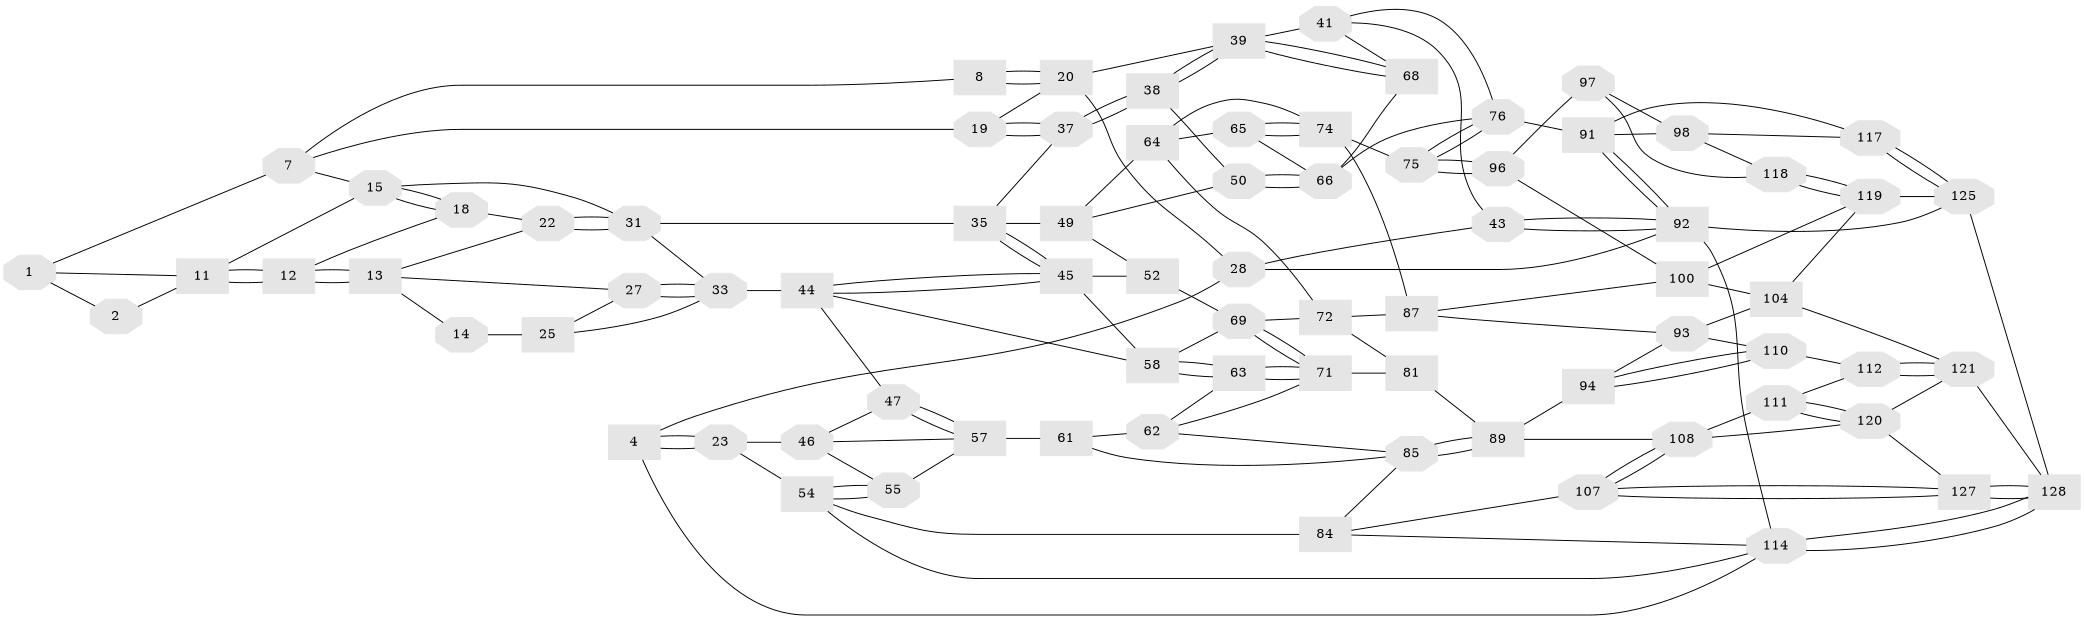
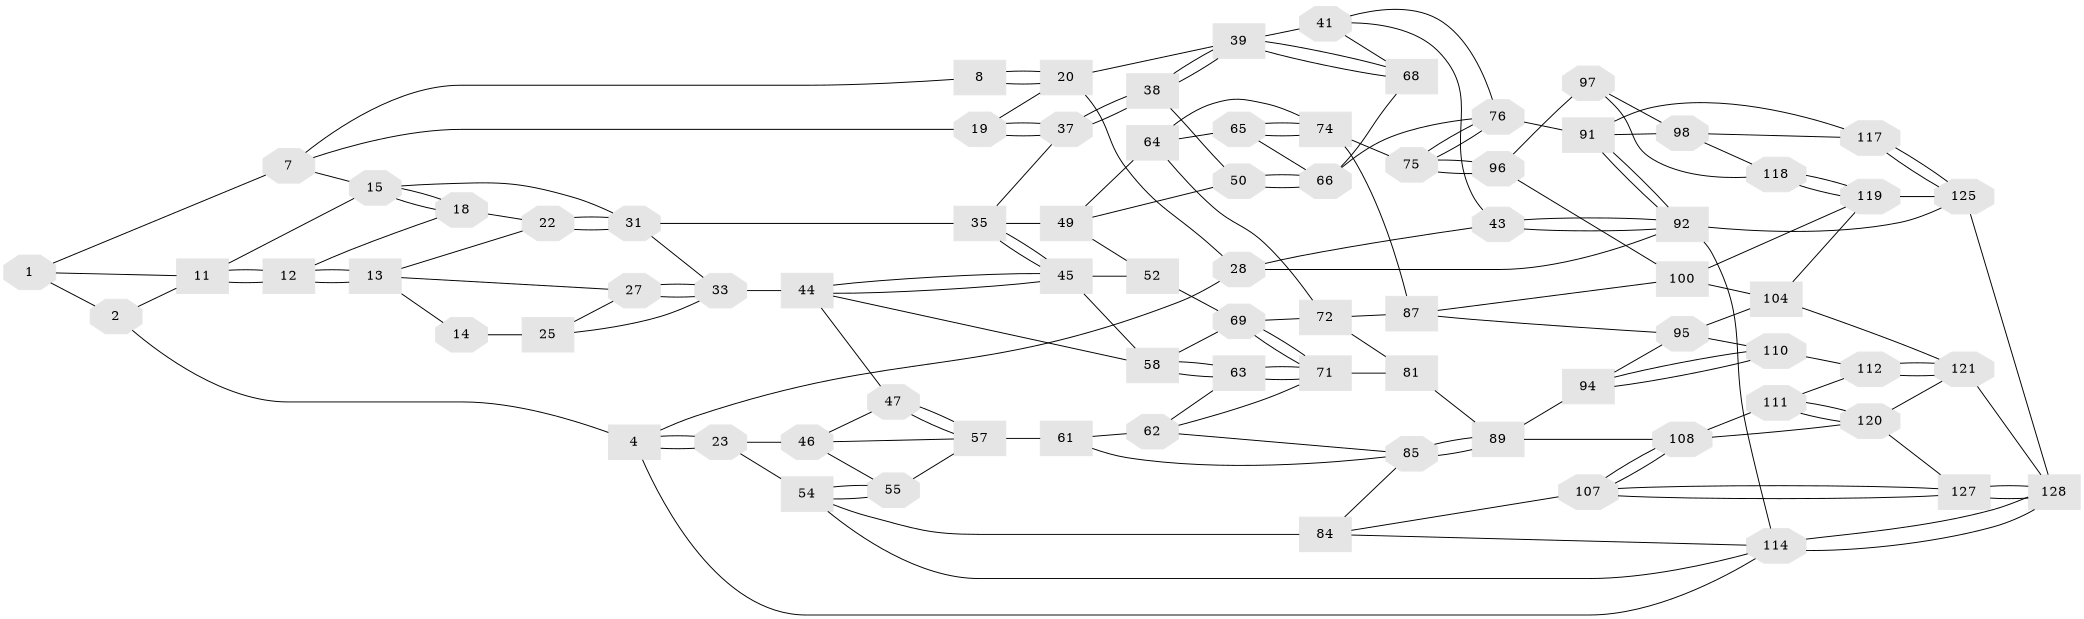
node "93": label "93" -> "95"
edge "2" -- "4": added
